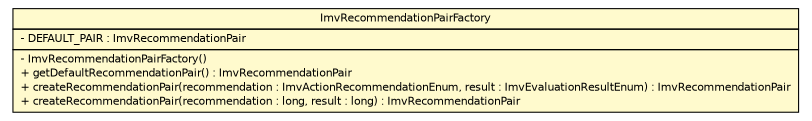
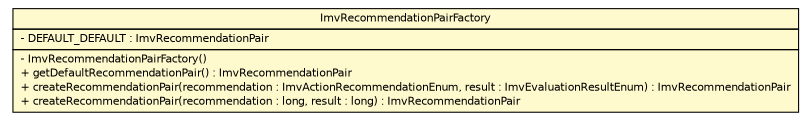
node "ImvRecommendationPairFactory": text "- DEFAULT_PAIR : ImvRecommendationPair" -> "- DEFAULT_DEFAULT : ImvRecommendationPair"
